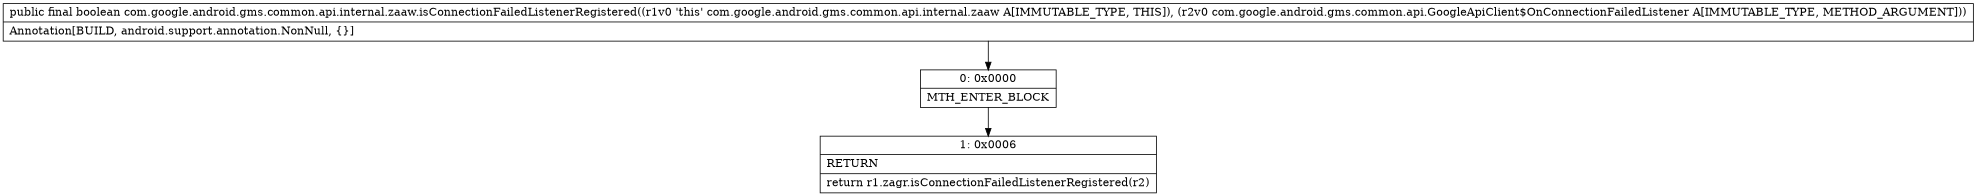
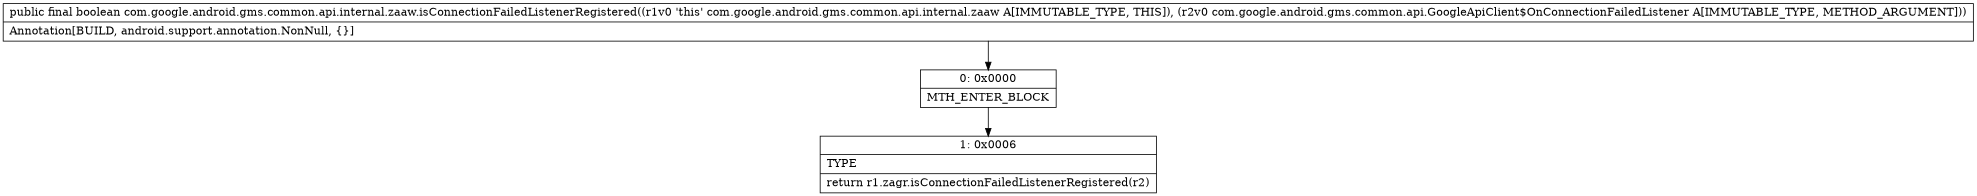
node "1: 0x0006": text "RETURN" -> "TYPE"
